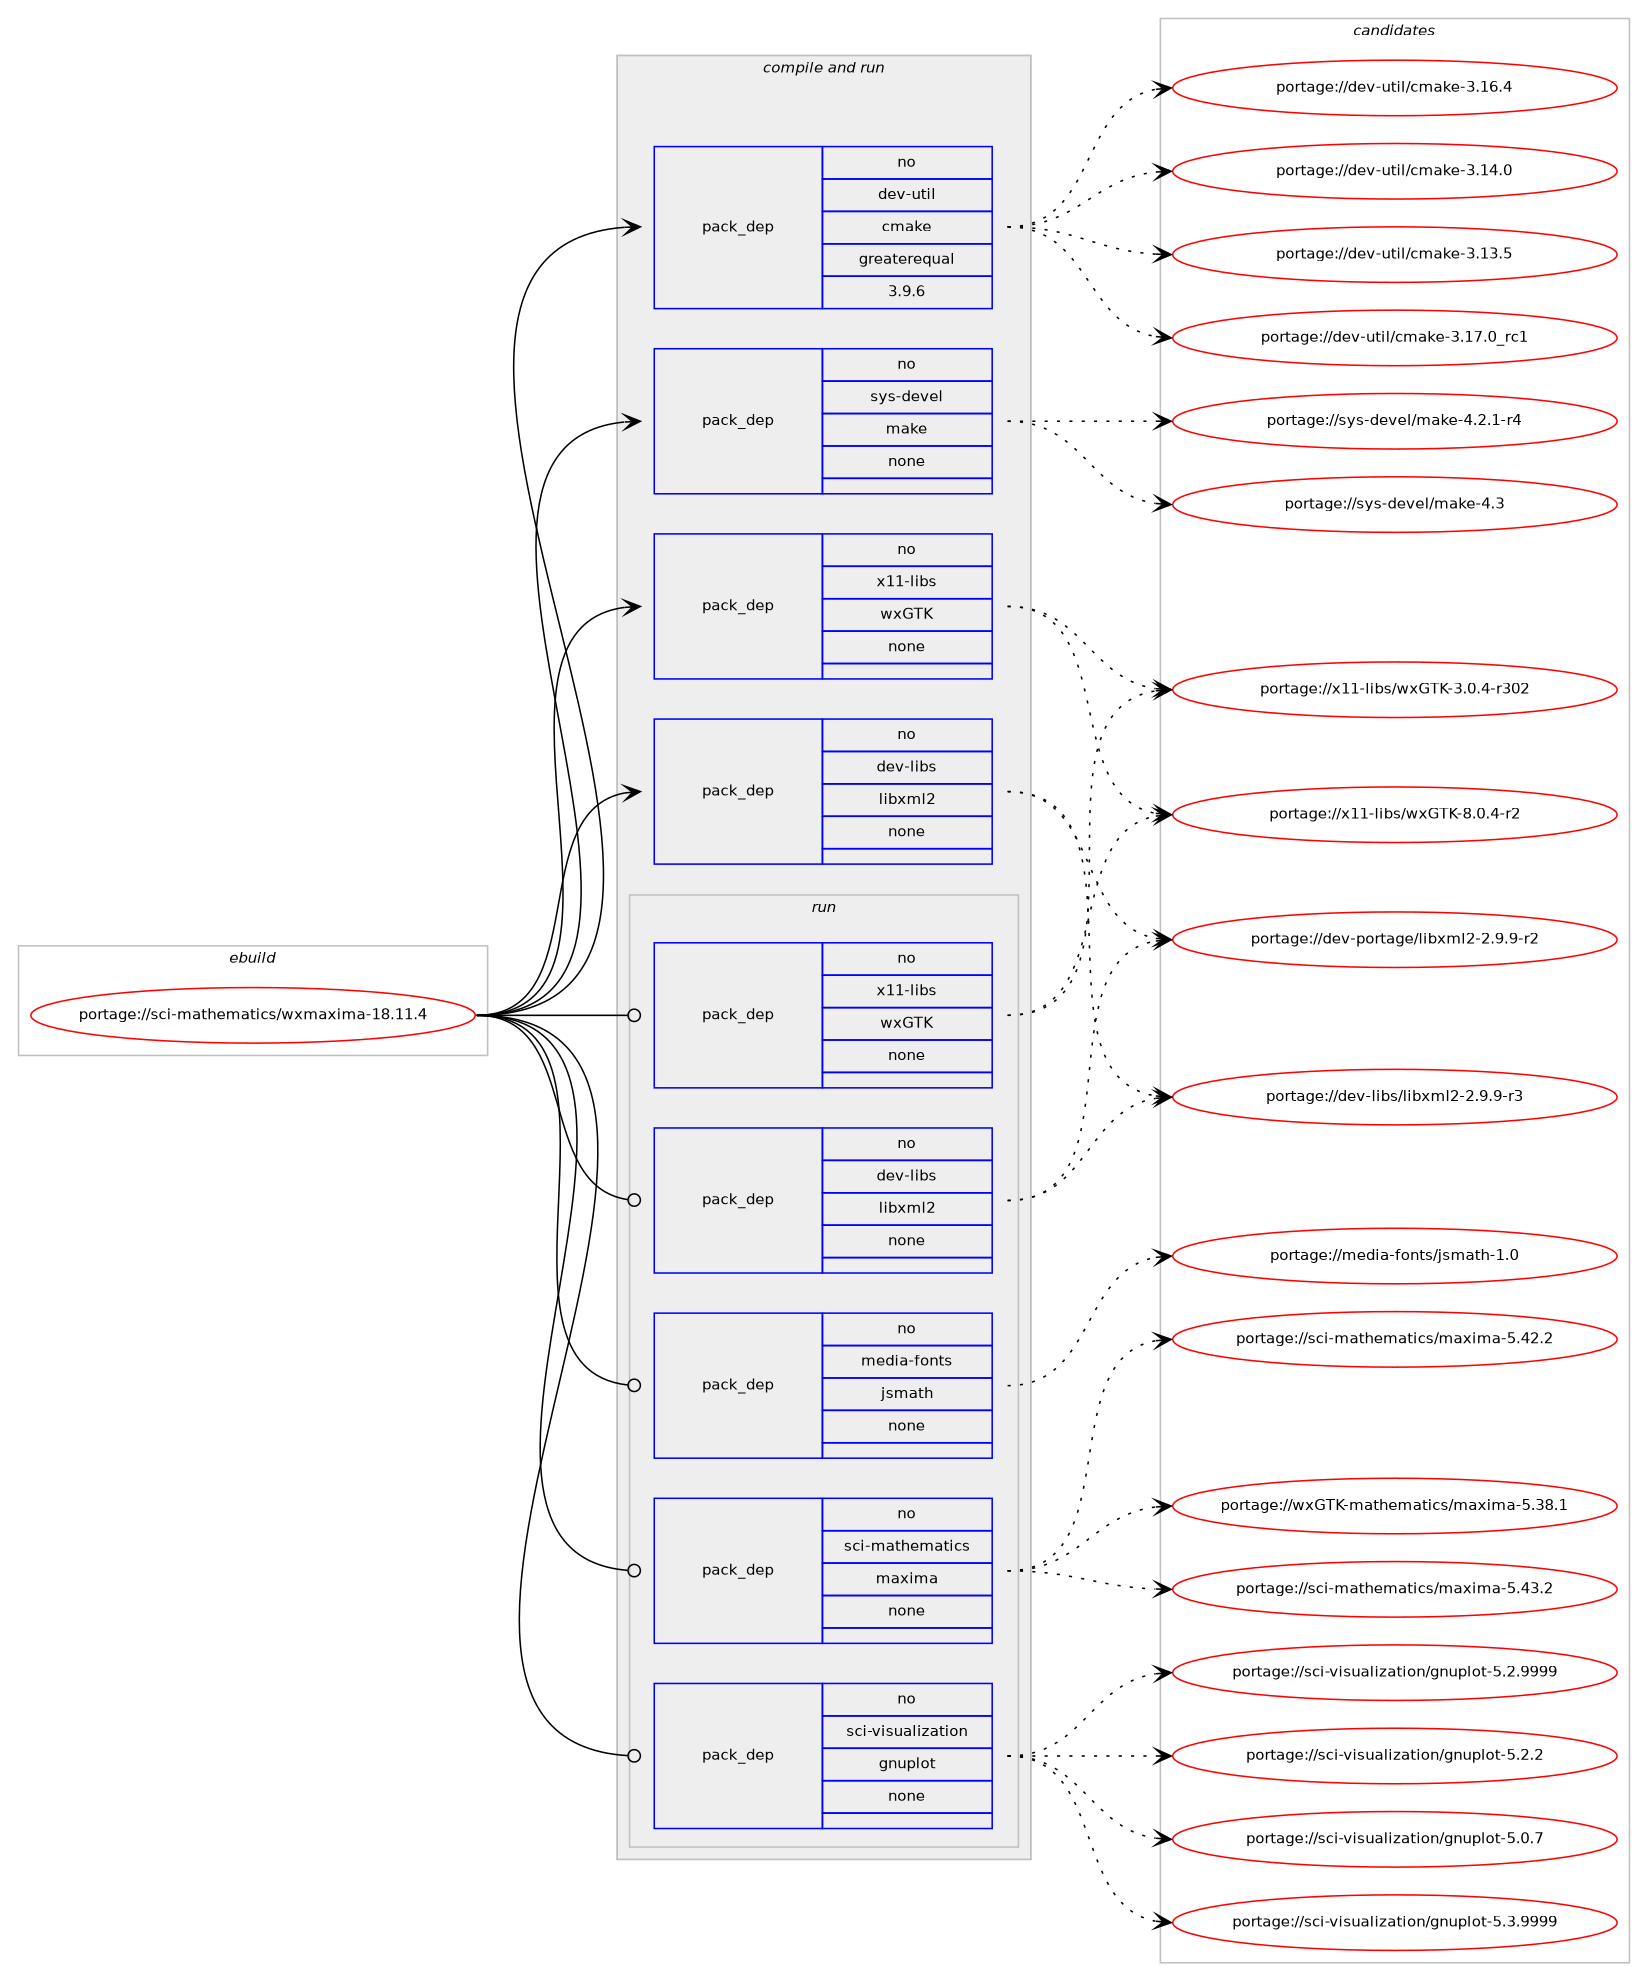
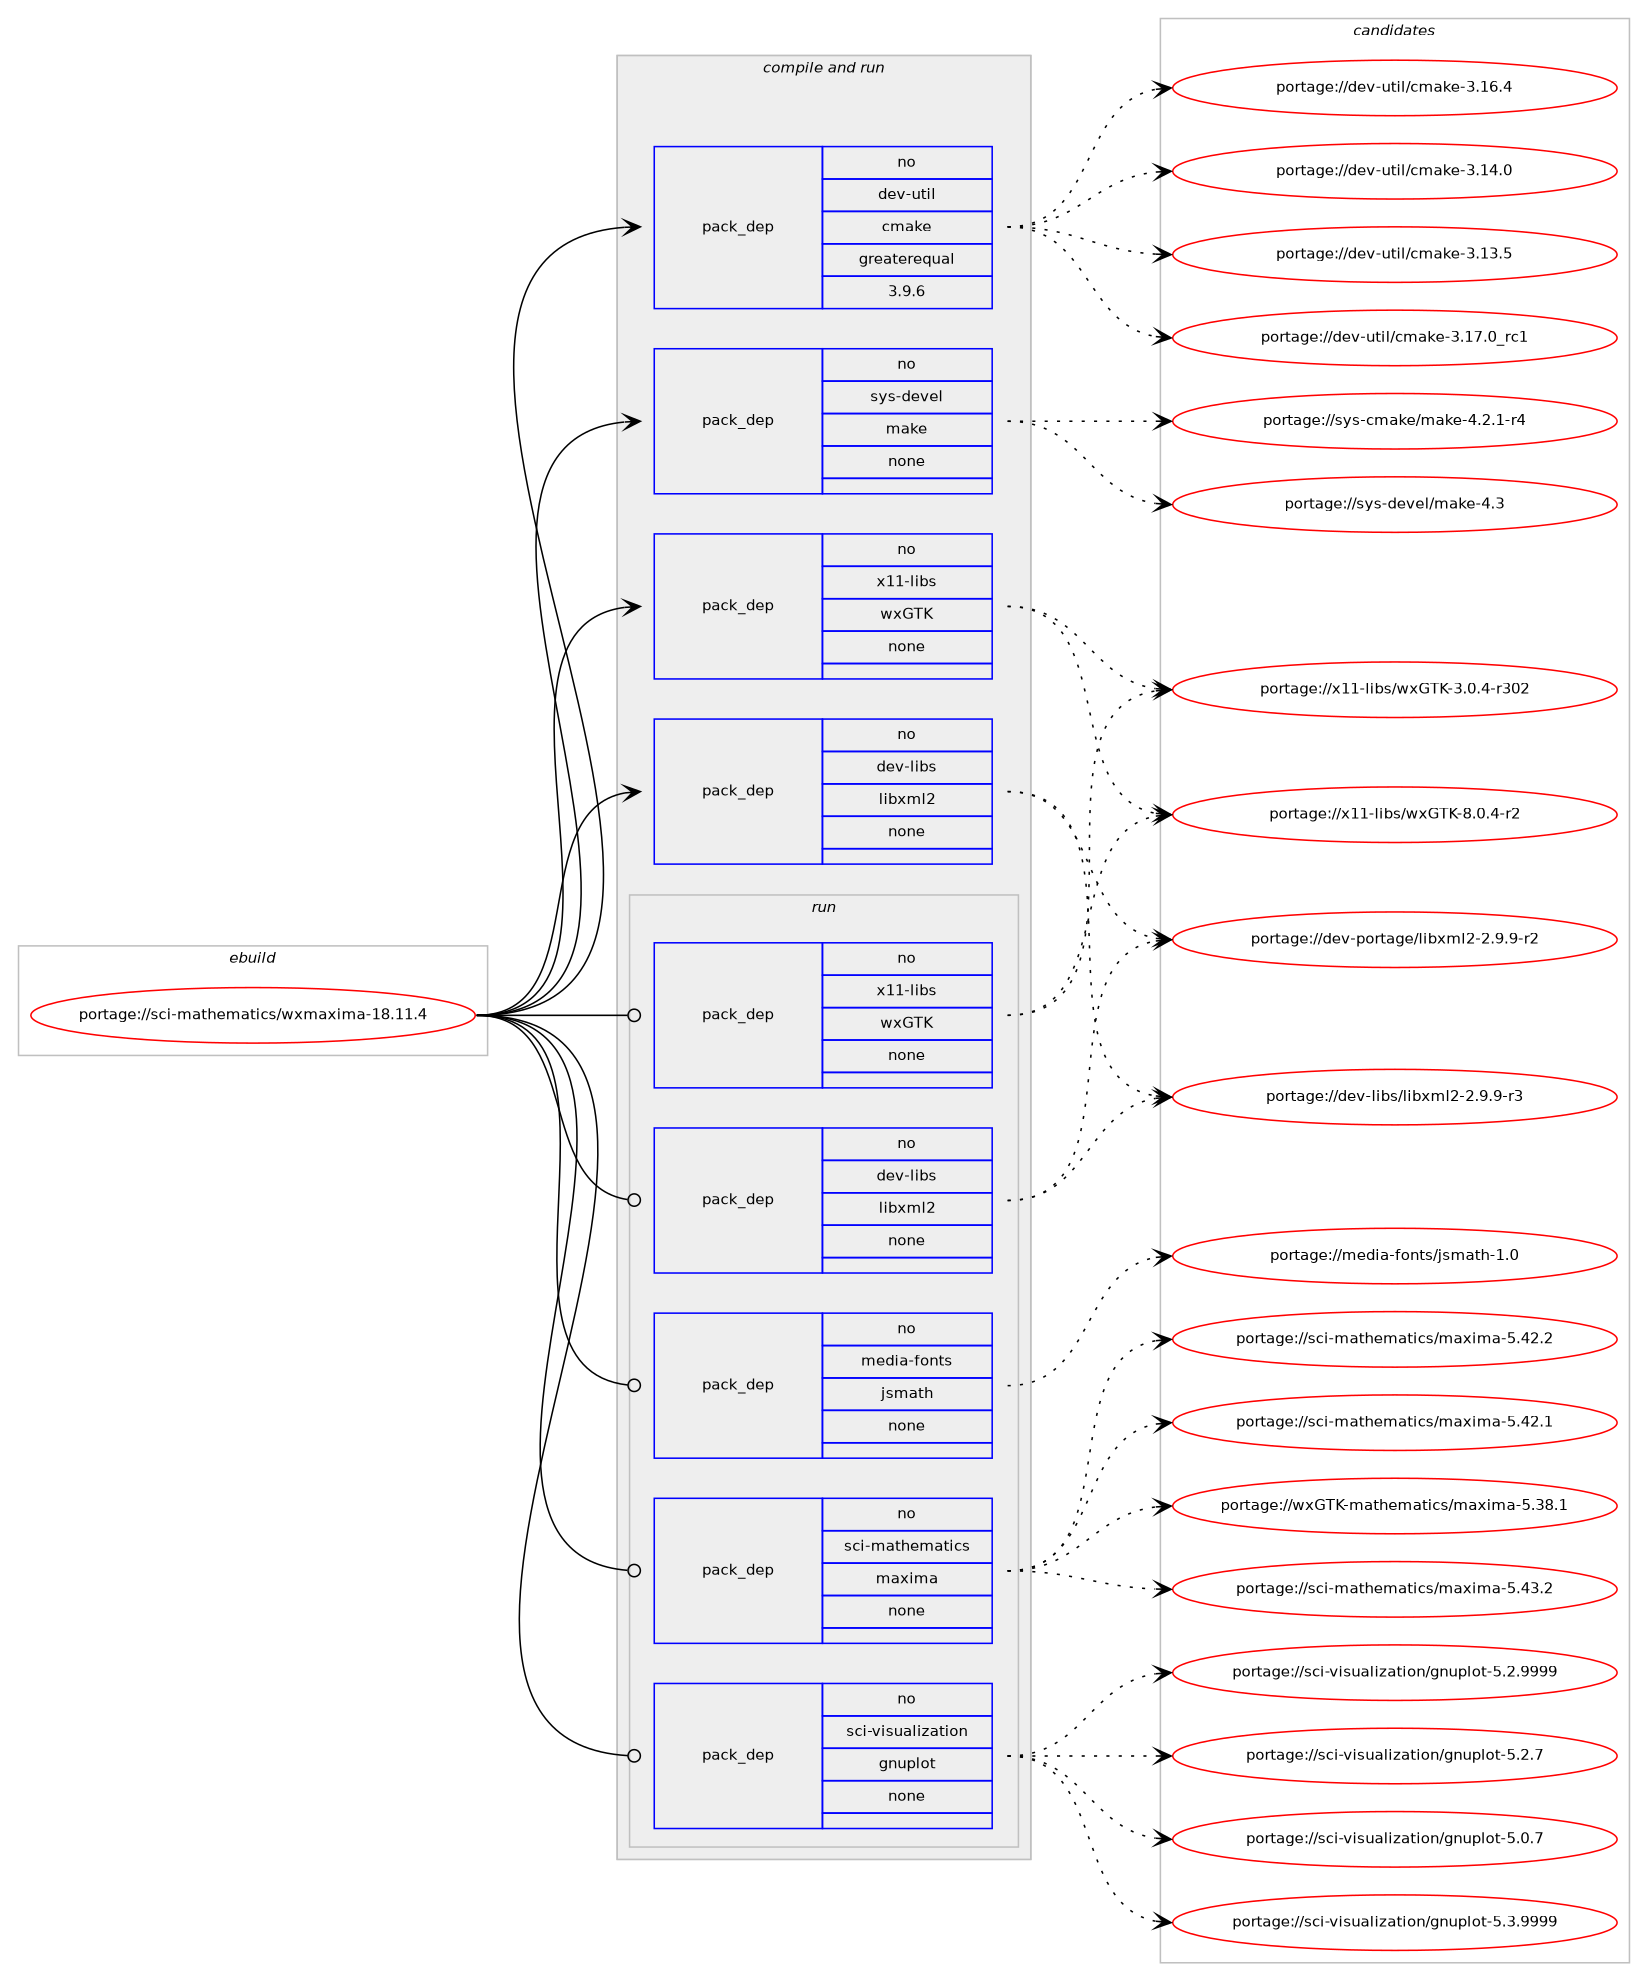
node "portage://sys-devel/make-4.2.1-r4": label "portage://sys-devel/make-4.2.1-r4" -> "portage://sys-cmake/make-4.2.1-r4"
node "portage://sci-mathematics/maxima-5.42.1": added
node "portage://sci-visualization/gnuplot-5.2.2": label "portage://sci-visualization/gnuplot-5.2.2" -> "portage://sci-visualization/gnuplot-5.2.7"
